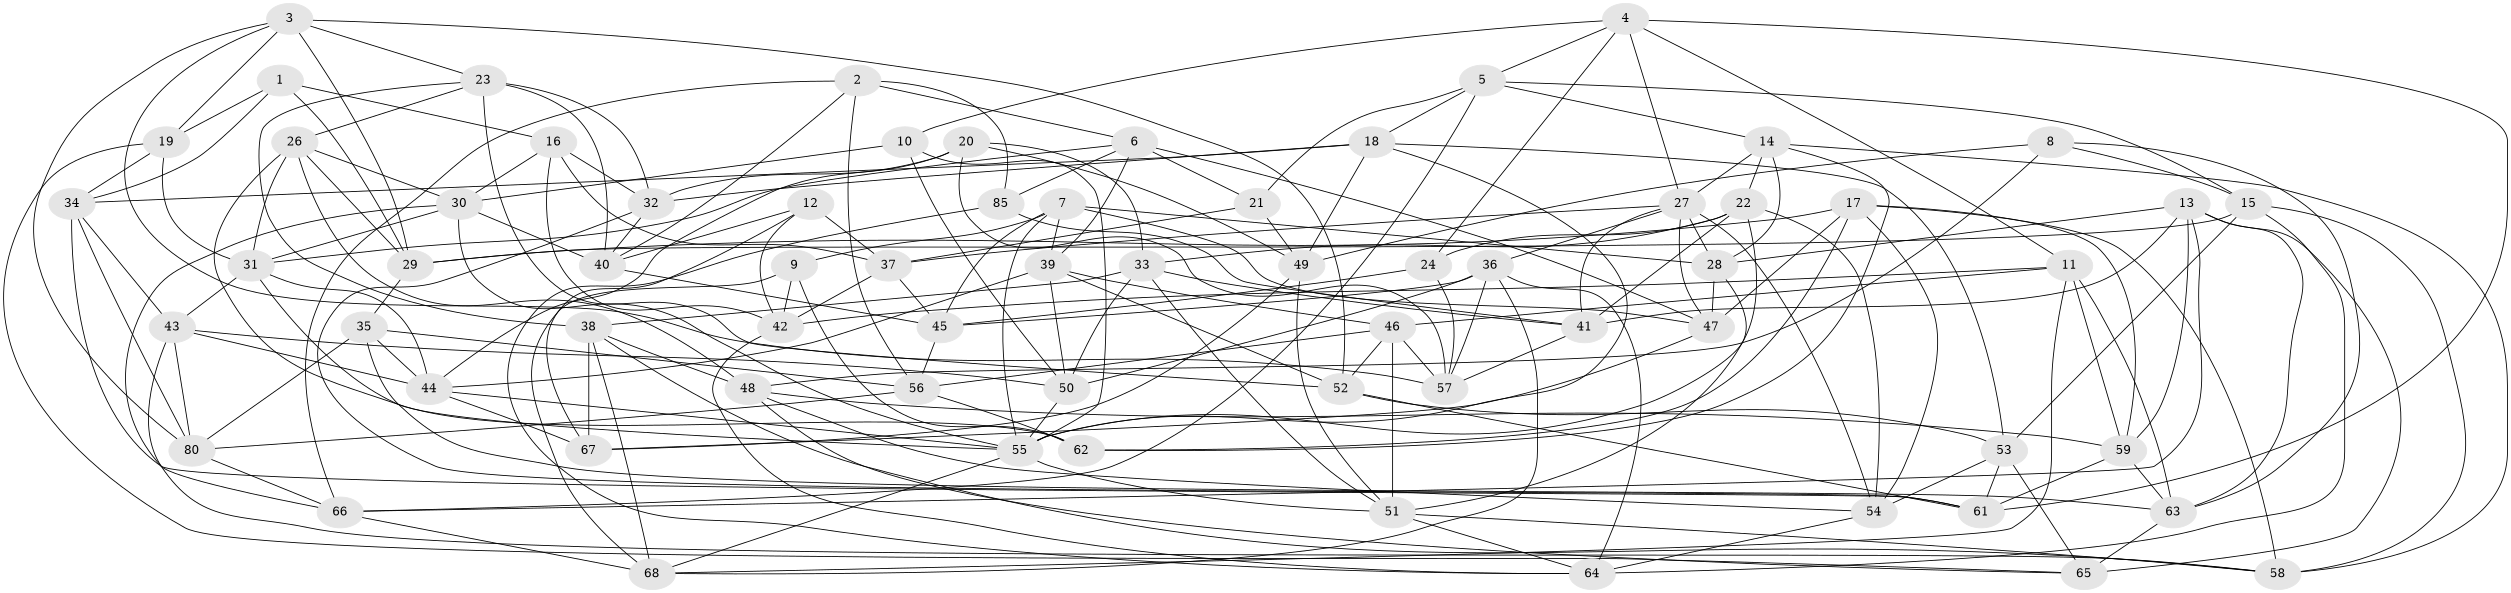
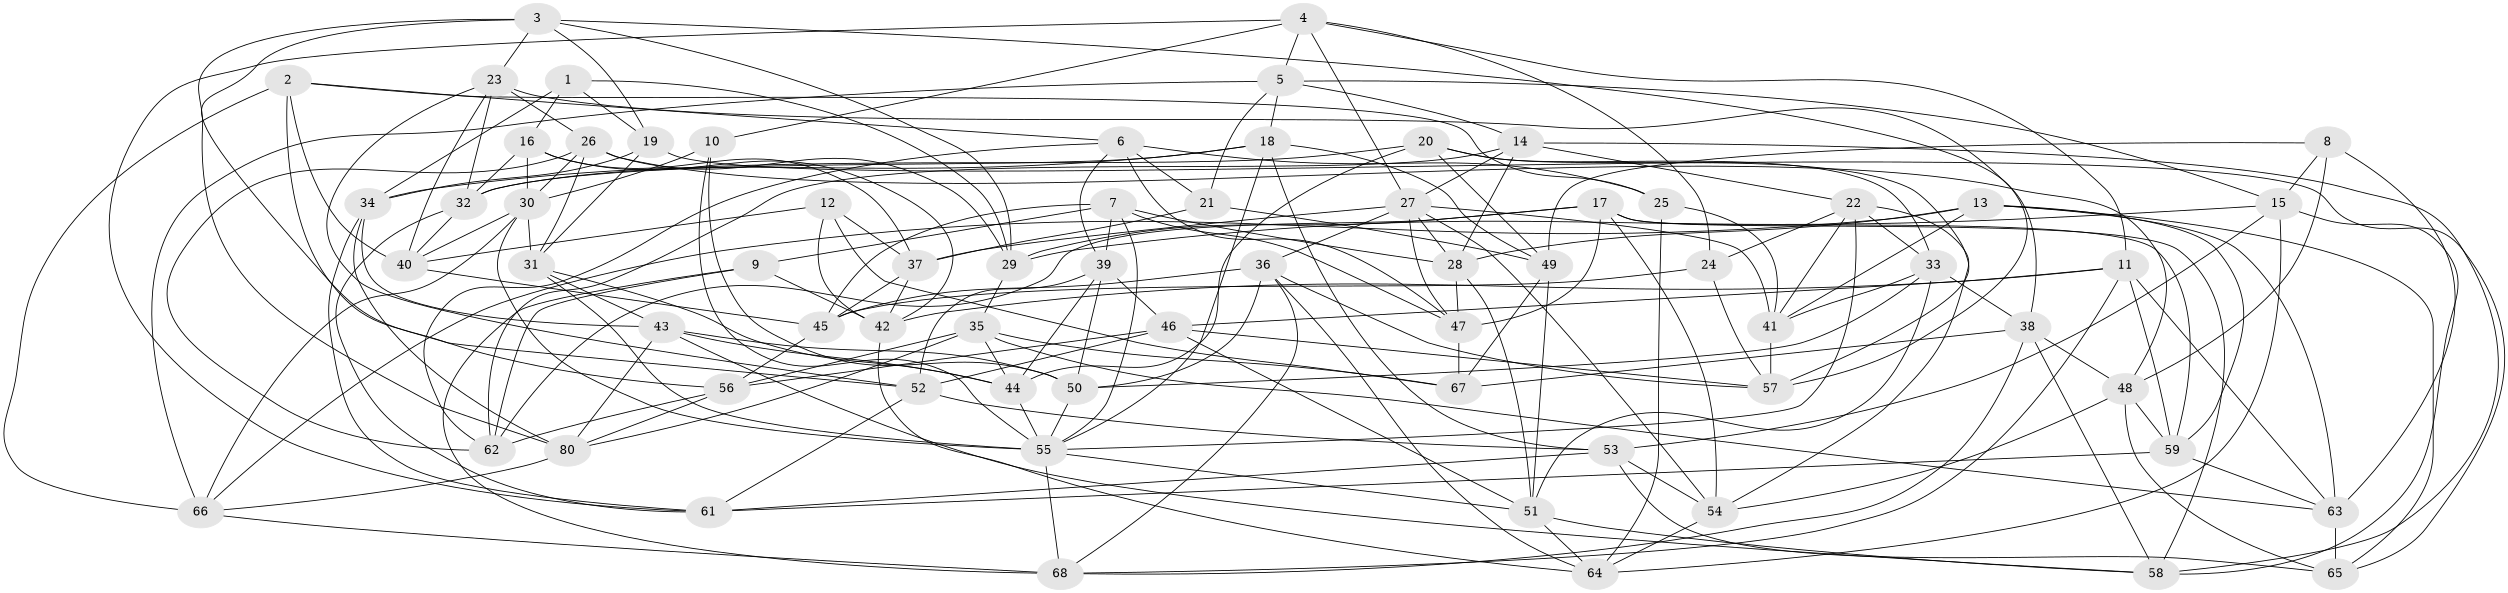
node "85": label "85" -> "25"
edge "6" -- "31": now "6" -- "62"
edge "44" -- "67": now "35" -- "67"
